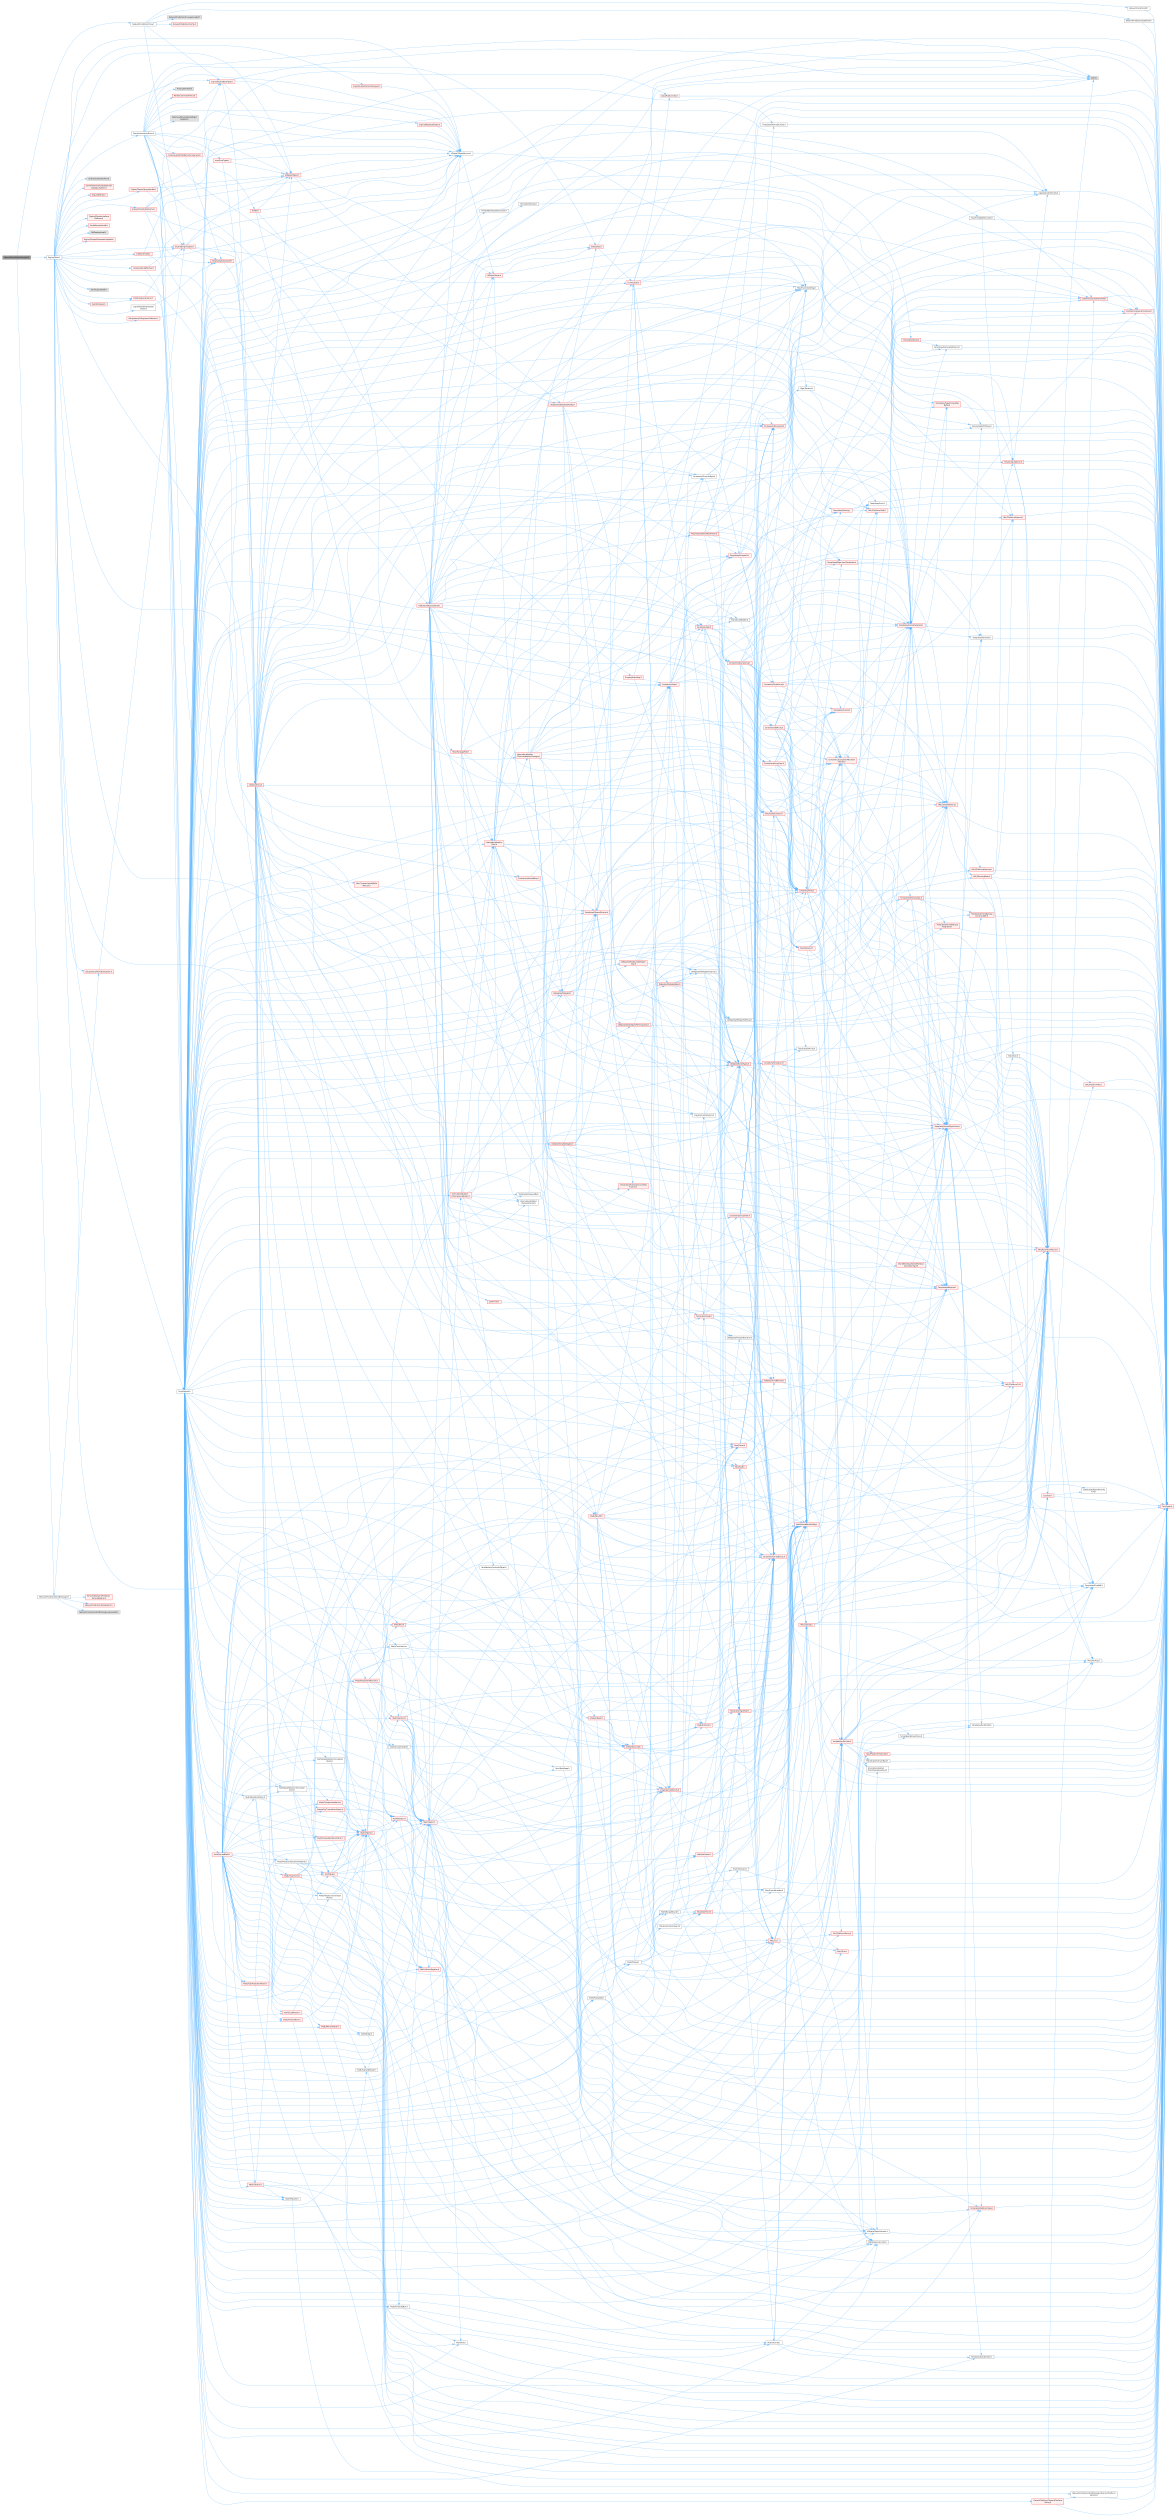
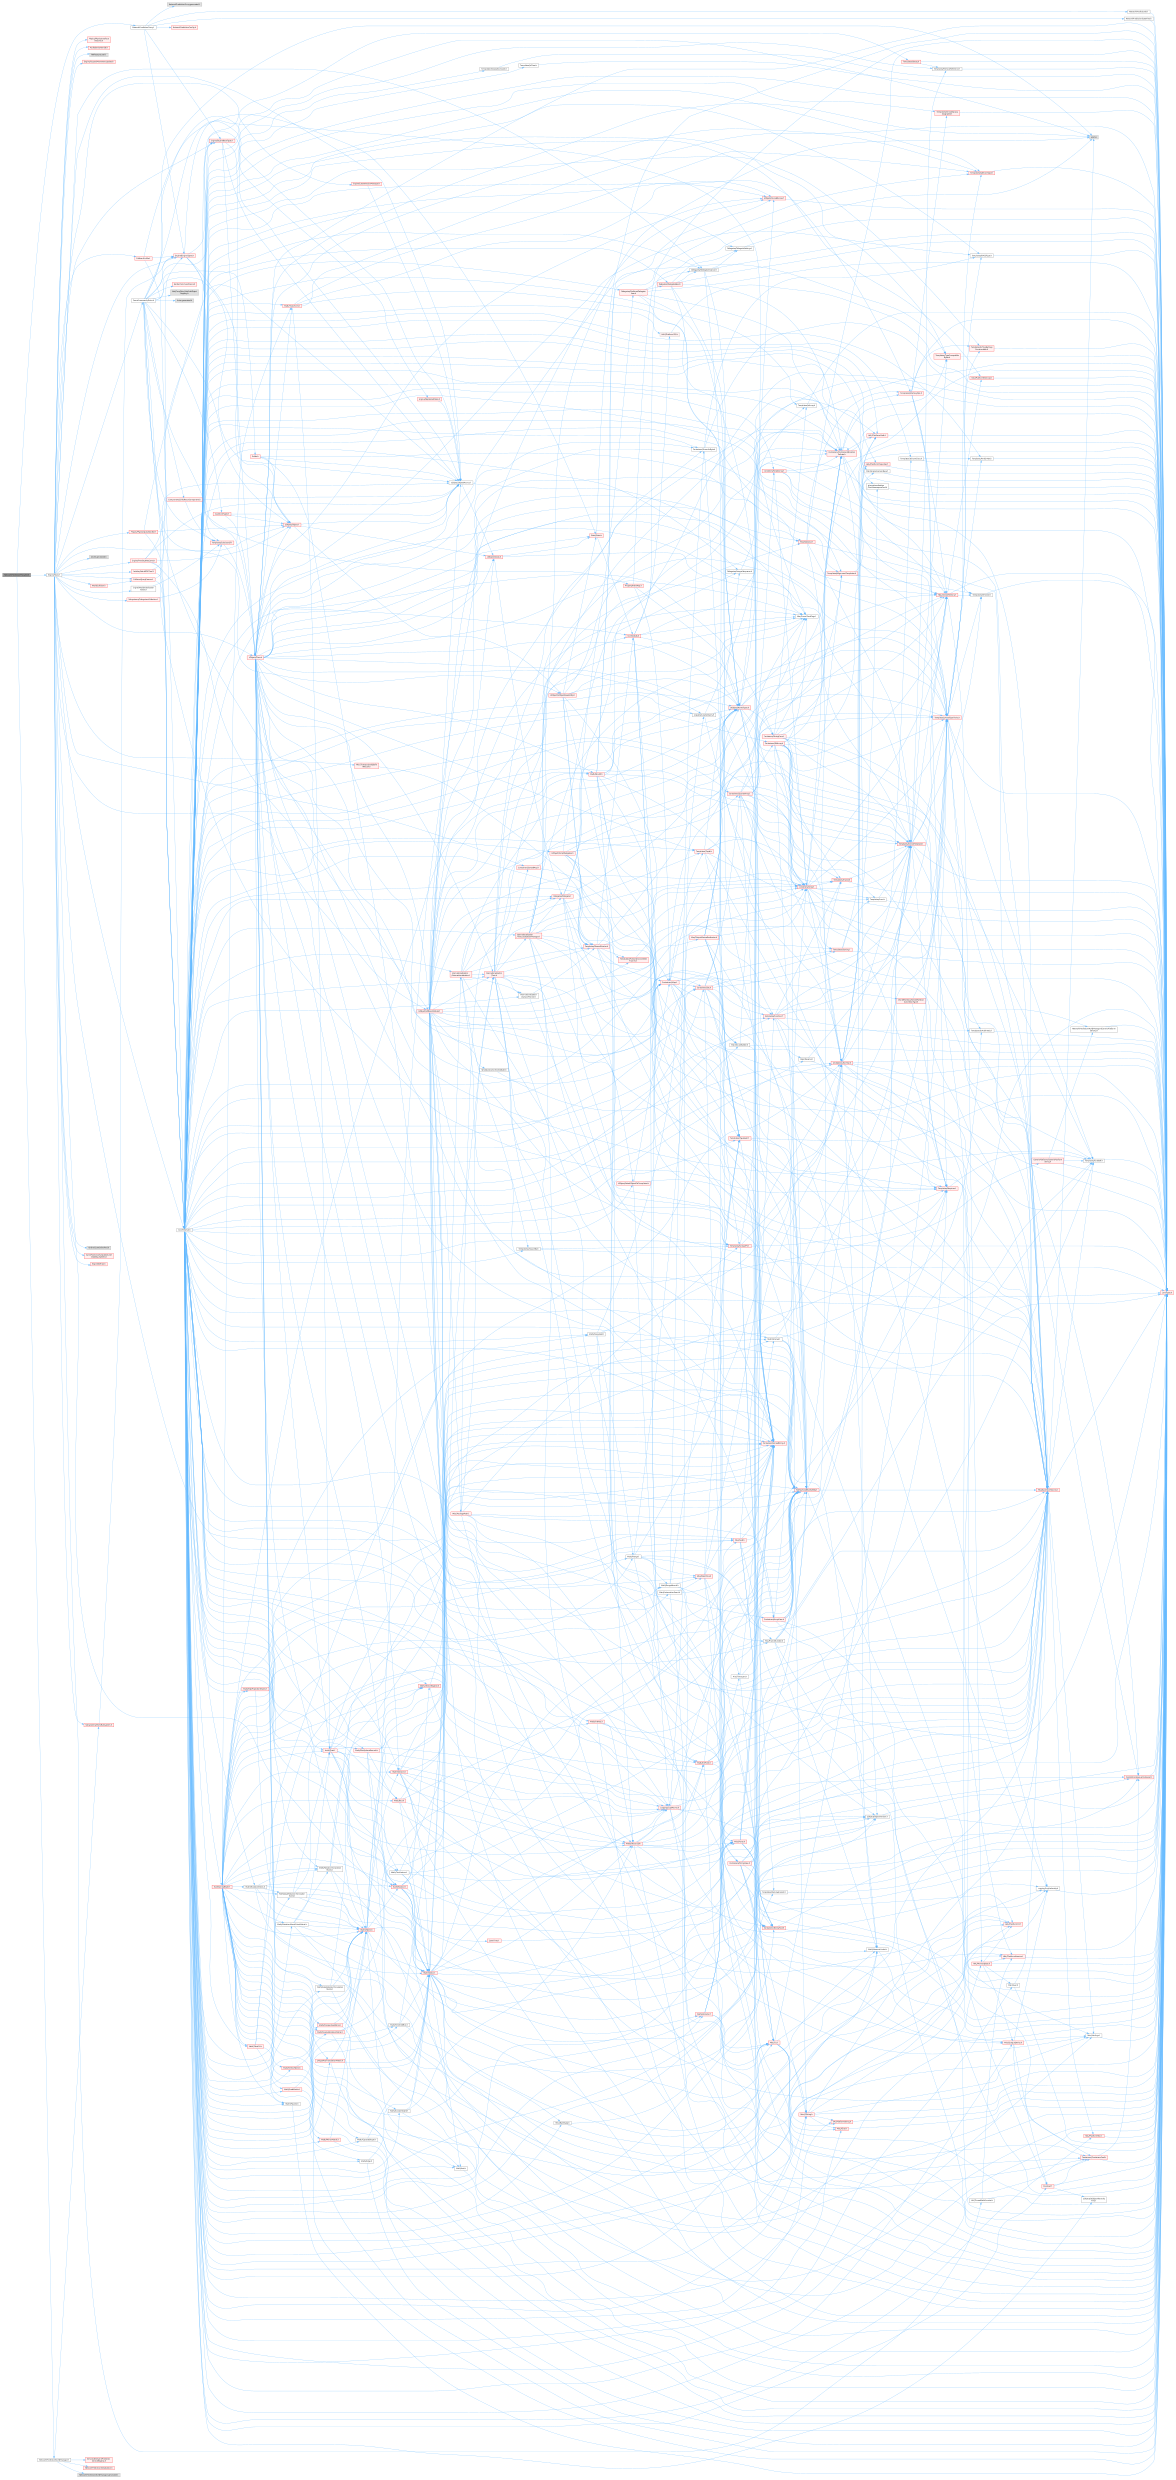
edge "Containers/StringView.h" -> "HAL/UnrealMemory.h": added
